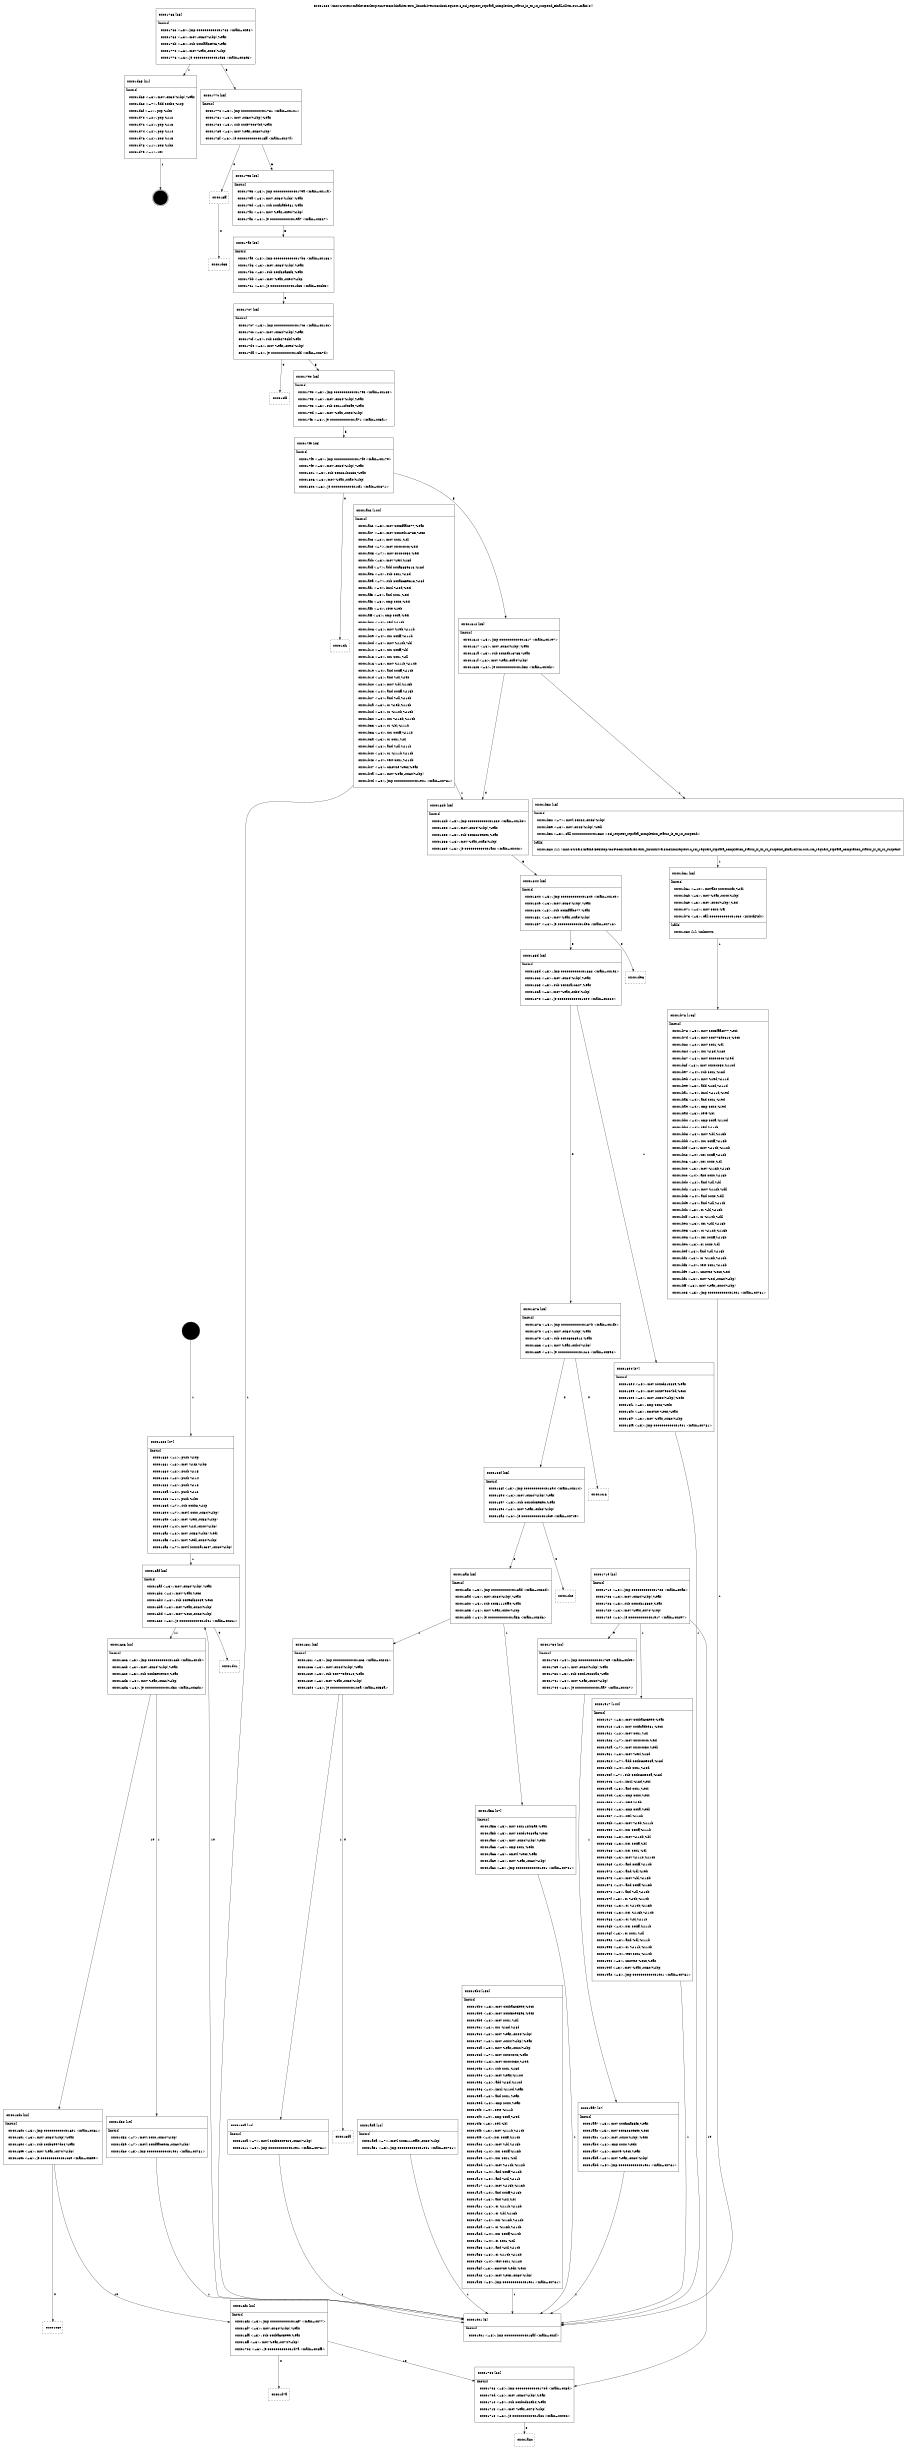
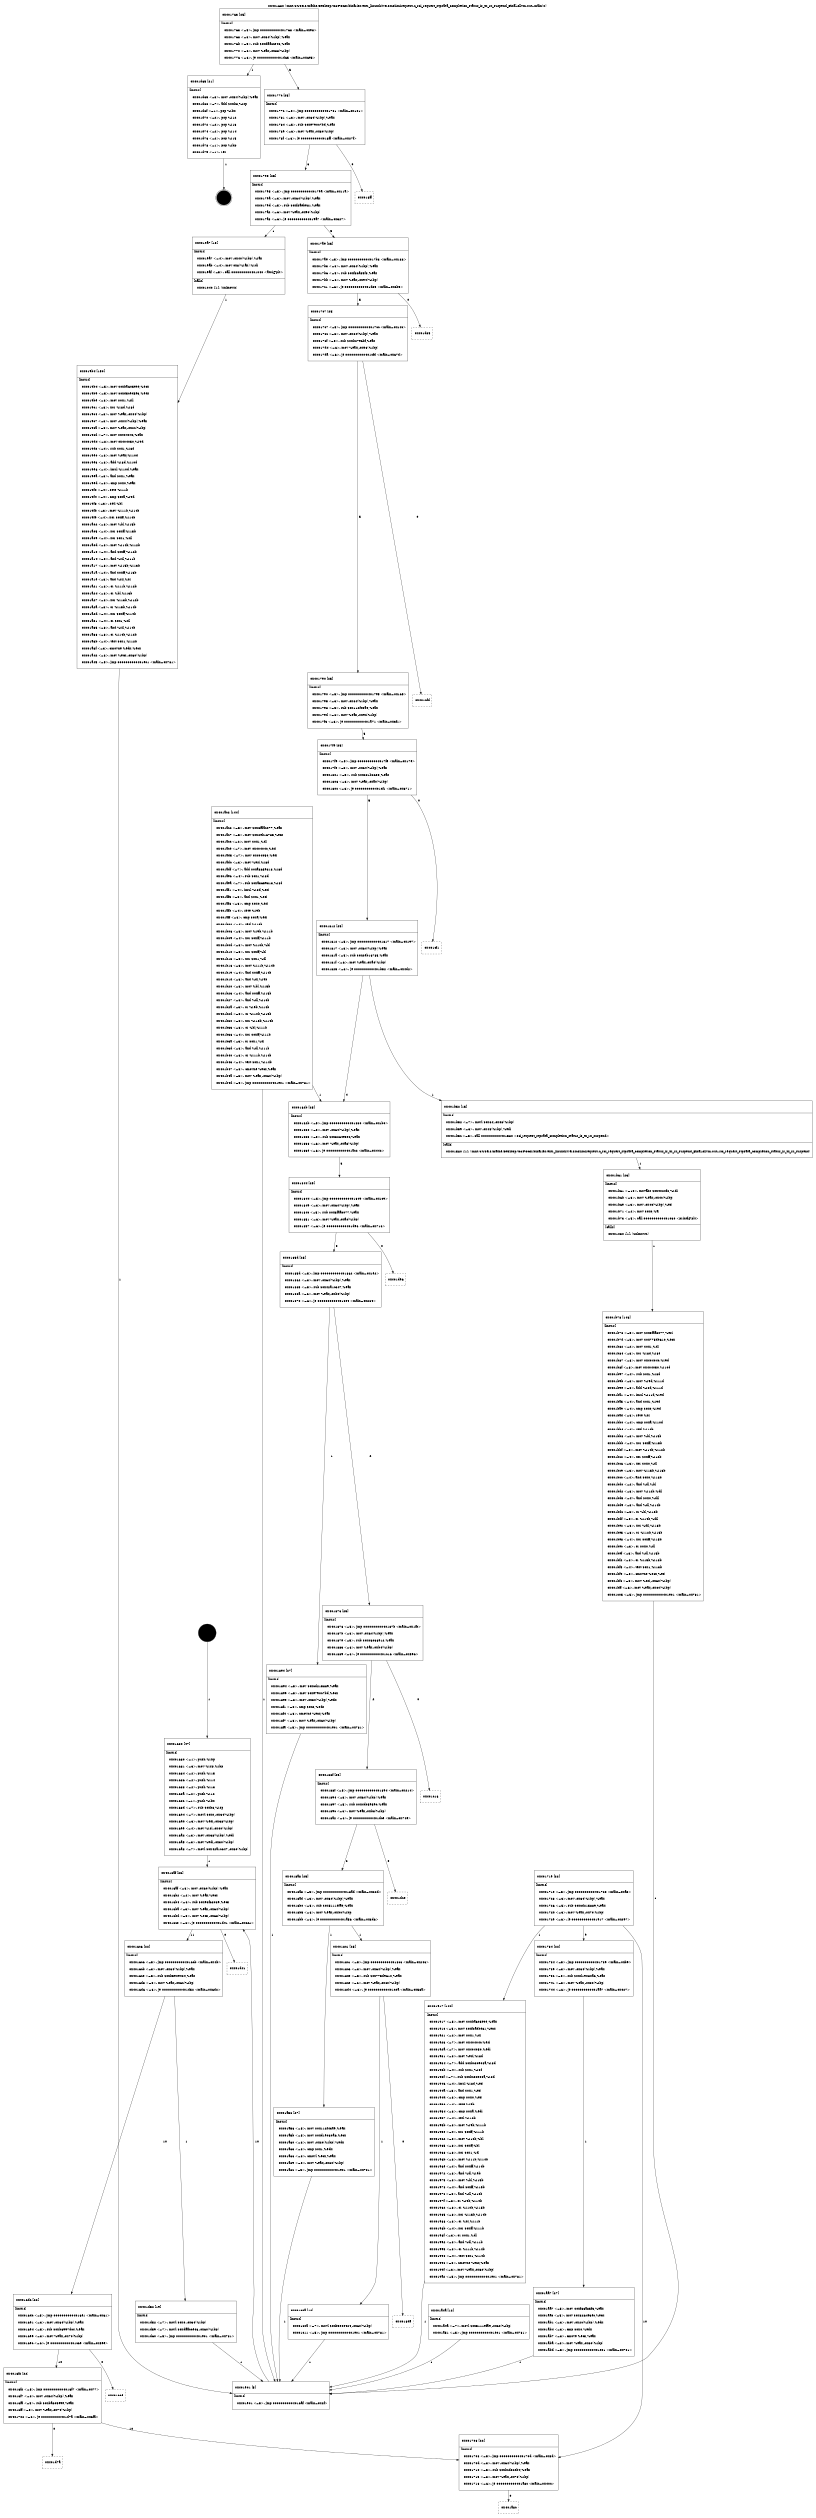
edge "0x4018ff" -> "0x401d35": now "0x4017ae [25]" -> "0x401d35"
node "0x4019a7 [13]": added
